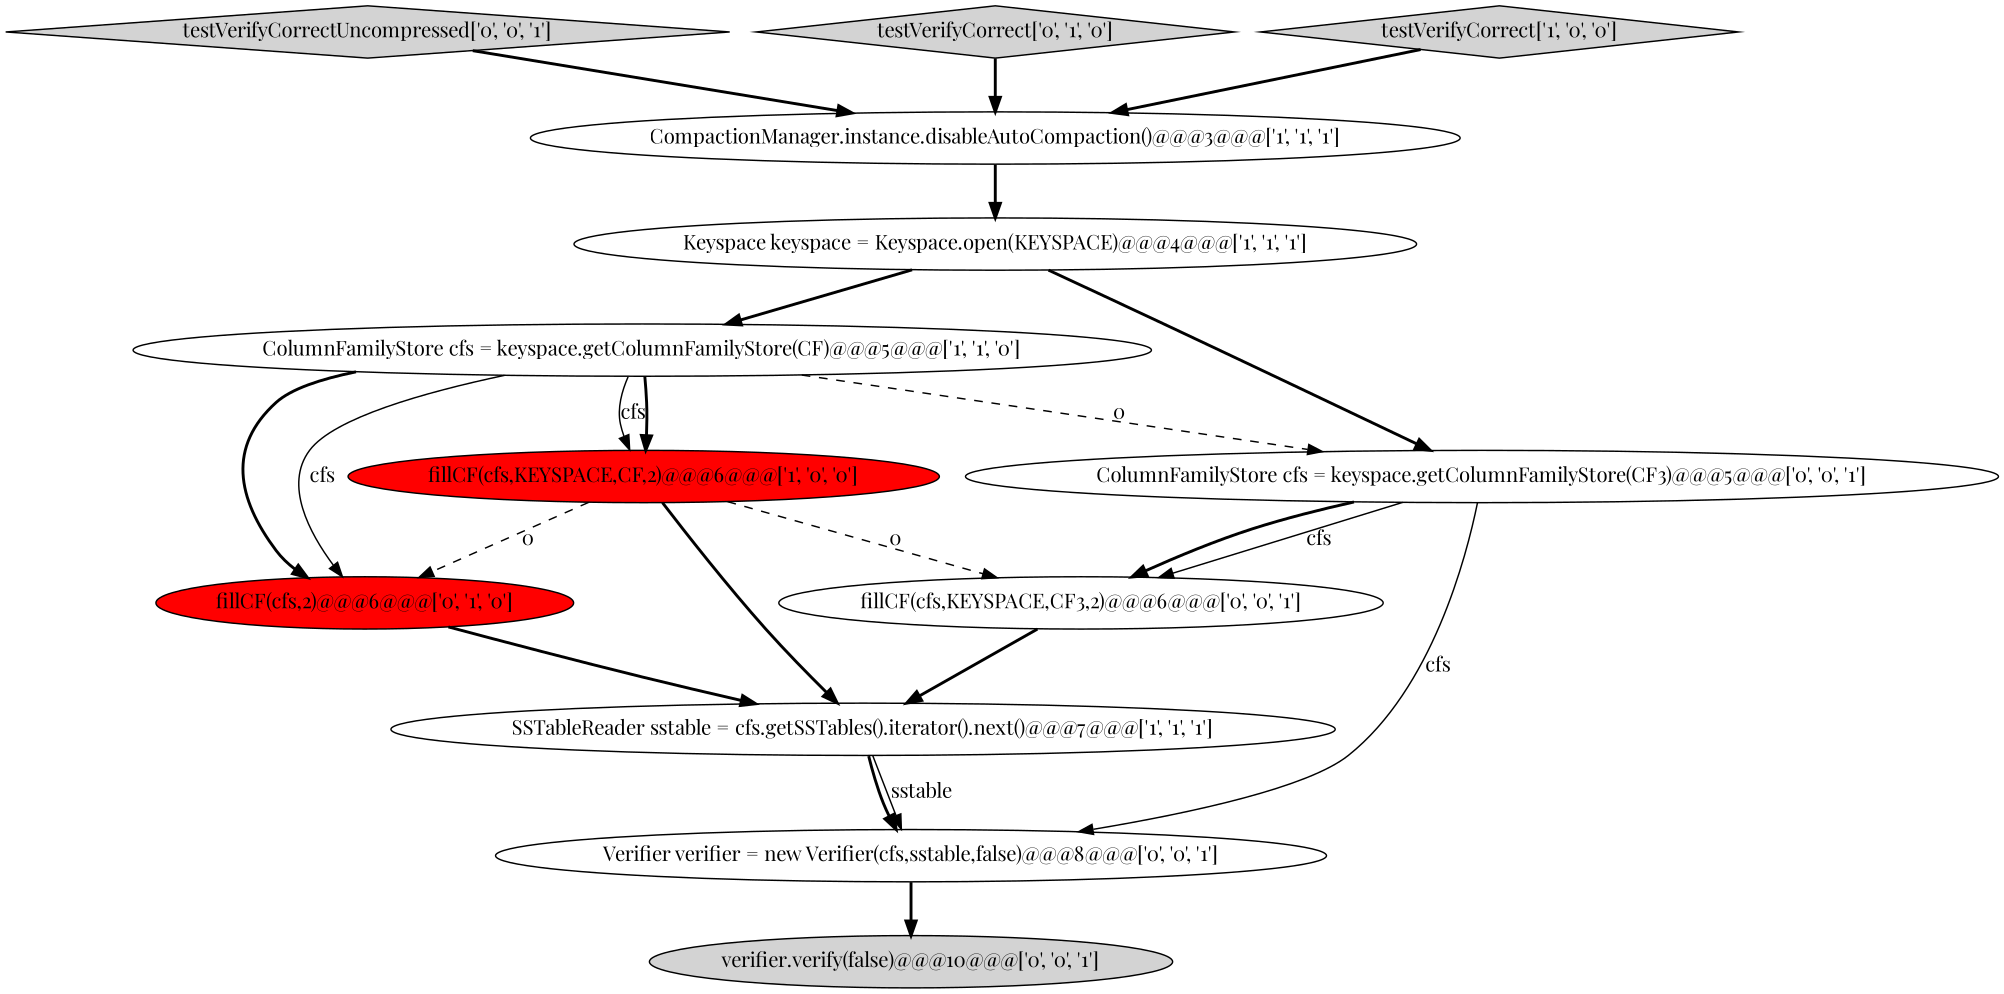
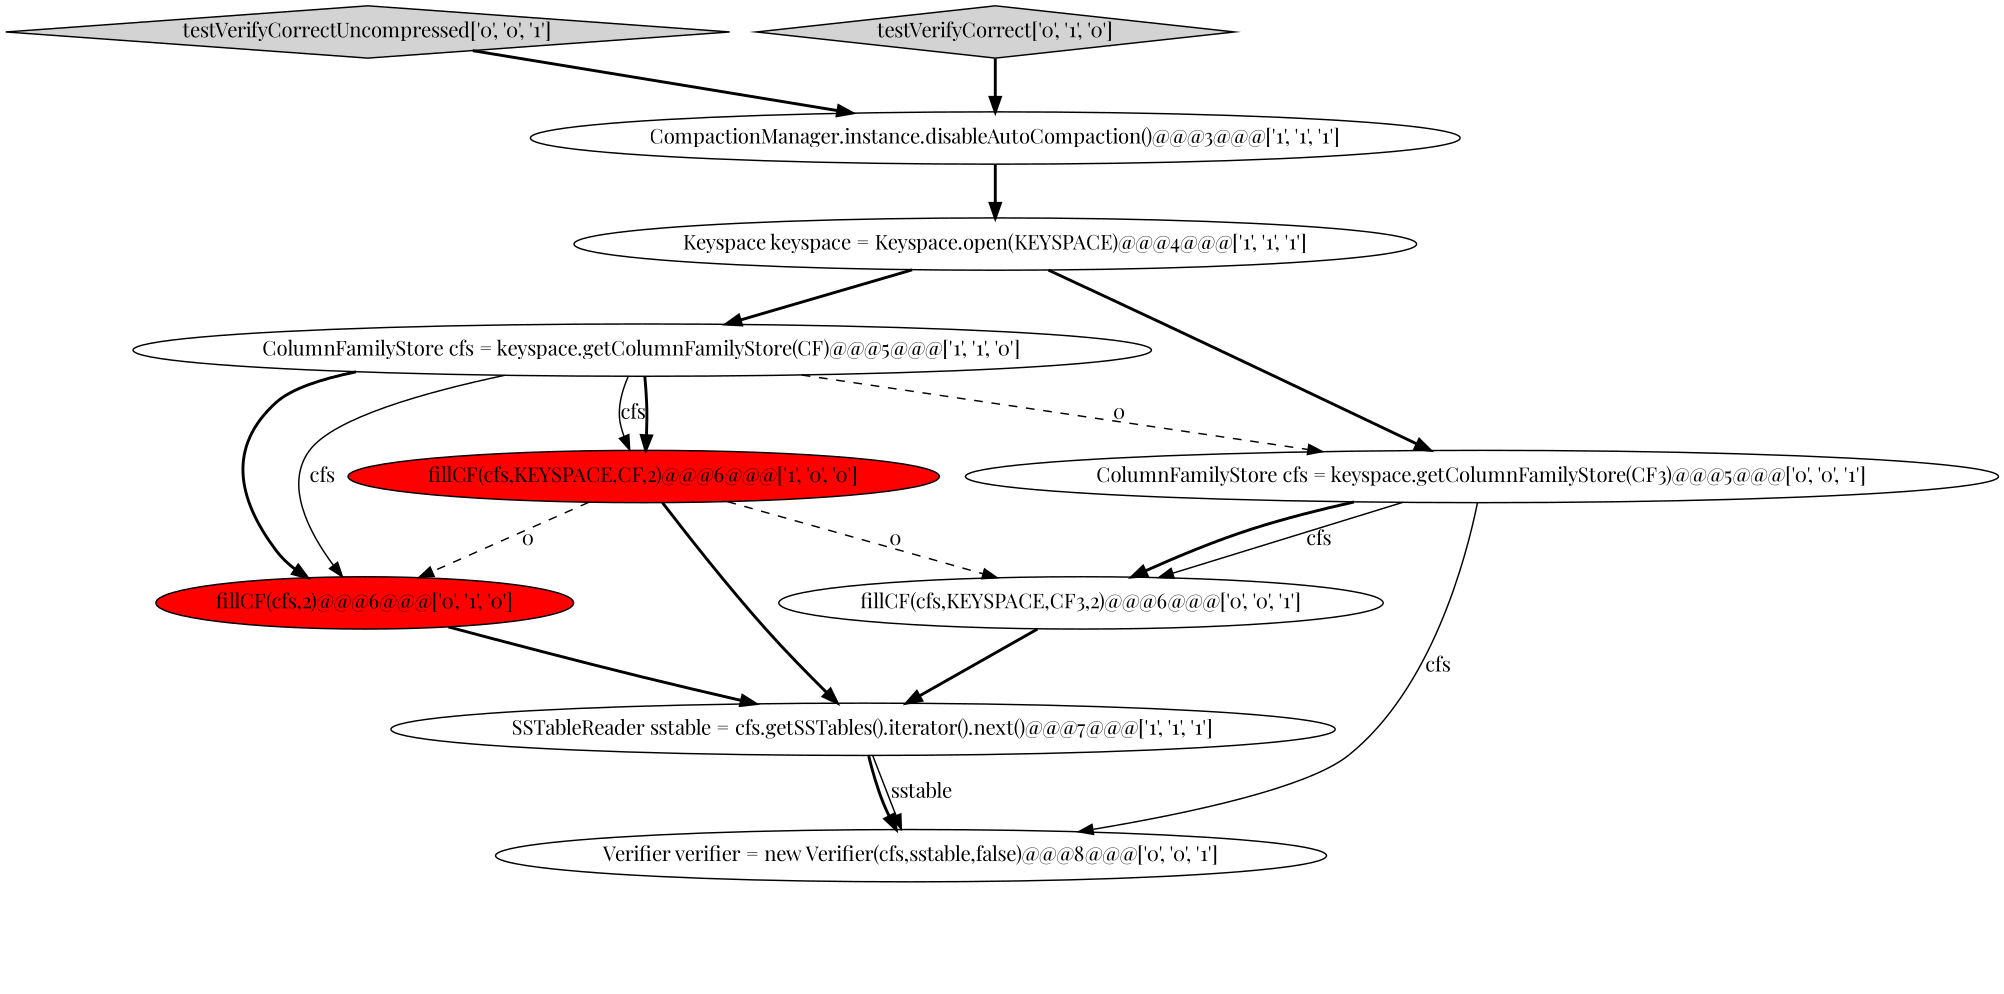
node "testVerifyCorrect['1', '0', '0']": removed
node "verifier.verify(false)@@@10@@@['0', '0', '1']": removed
